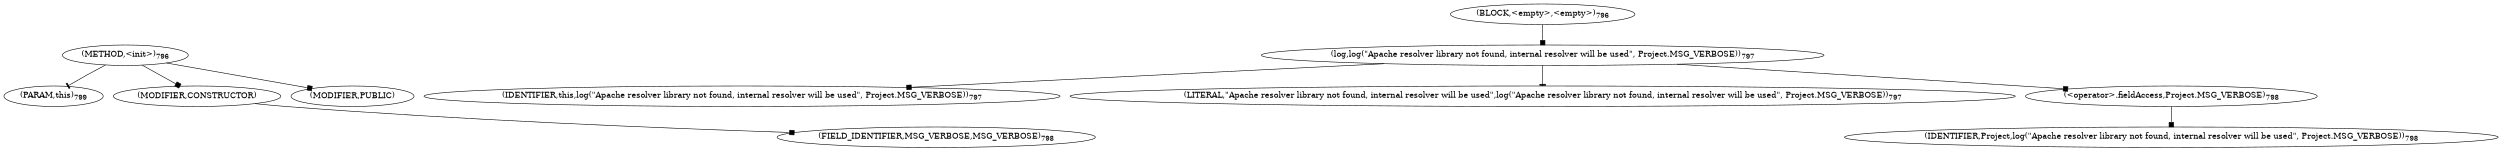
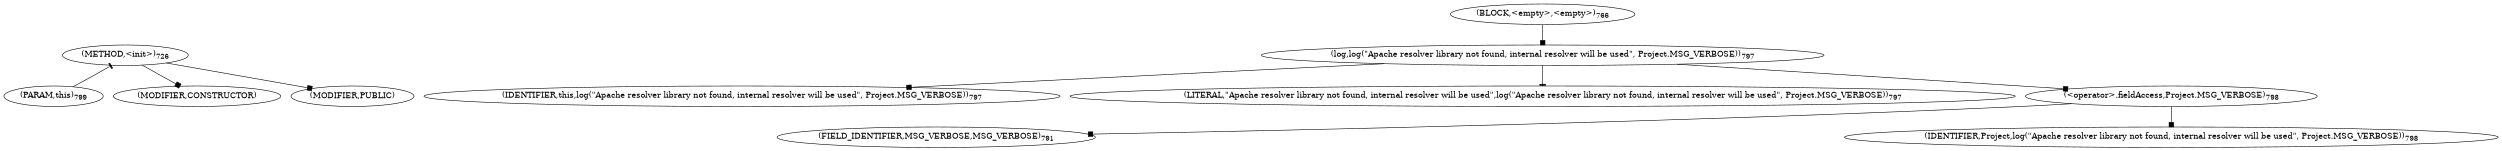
node "(BLOCK,<empty>,<empty>)": text "796" -> "766"
node "(METHOD,<init>)": text "796" -> "726"
edge "(METHOD,<init>)" -> "(PARAM,this)": reversed
edge "(MODIFIER,CONSTRUCTOR)" -> "(FIELD_IDENTIFIER,MSG_VERBOSE,MSG_VERBOSE)": now "(<operator>.fieldAccess,Project.MSG_VERBOSE)" -> "(FIELD_IDENTIFIER,MSG_VERBOSE,MSG_VERBOSE)"
node "(FIELD_IDENTIFIER,MSG_VERBOSE,MSG_VERBOSE)": text "798" -> "791"
